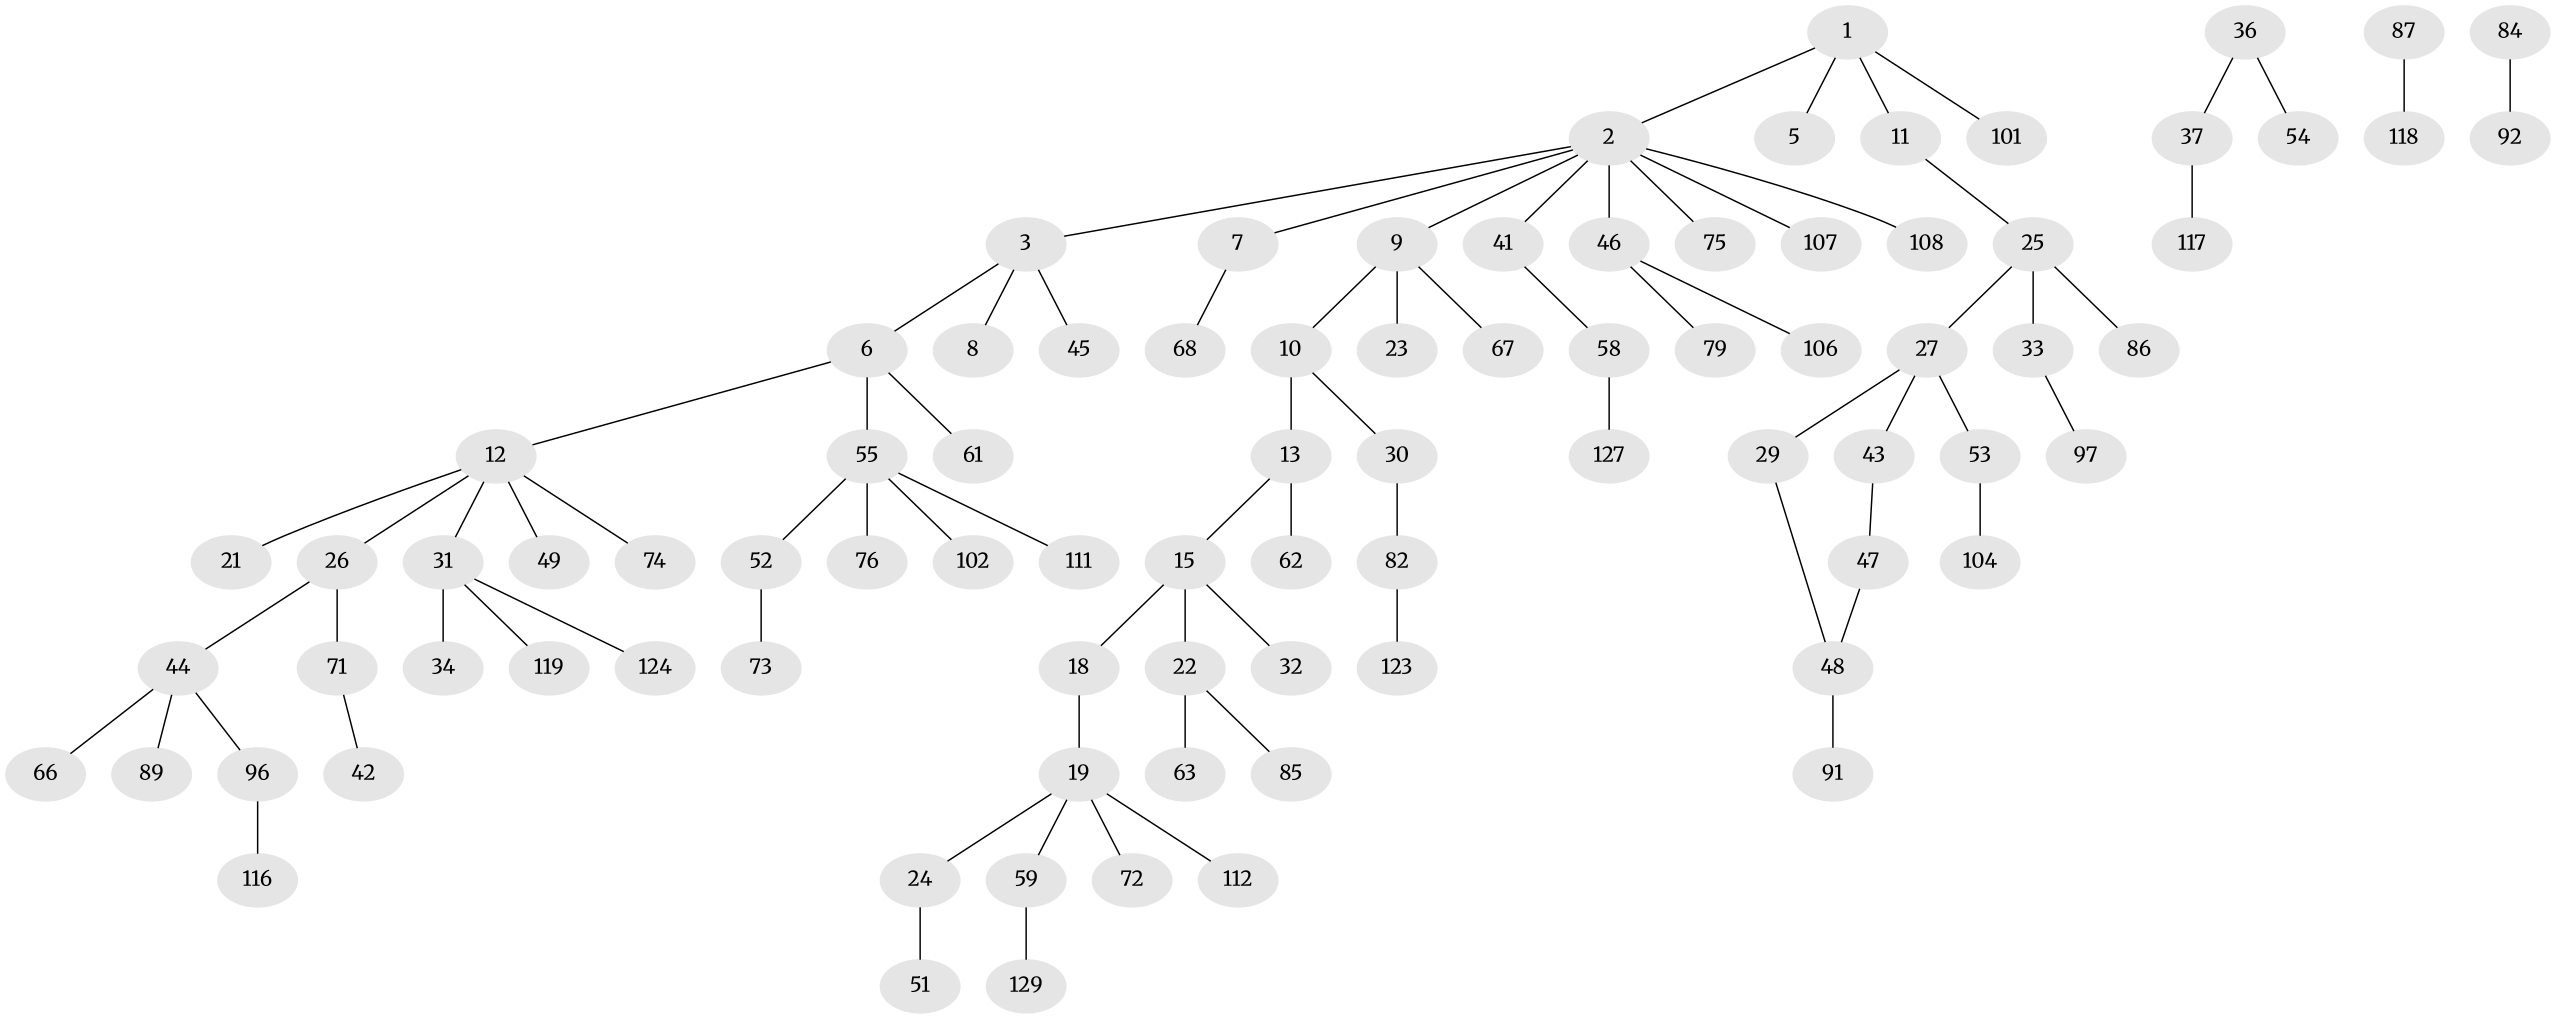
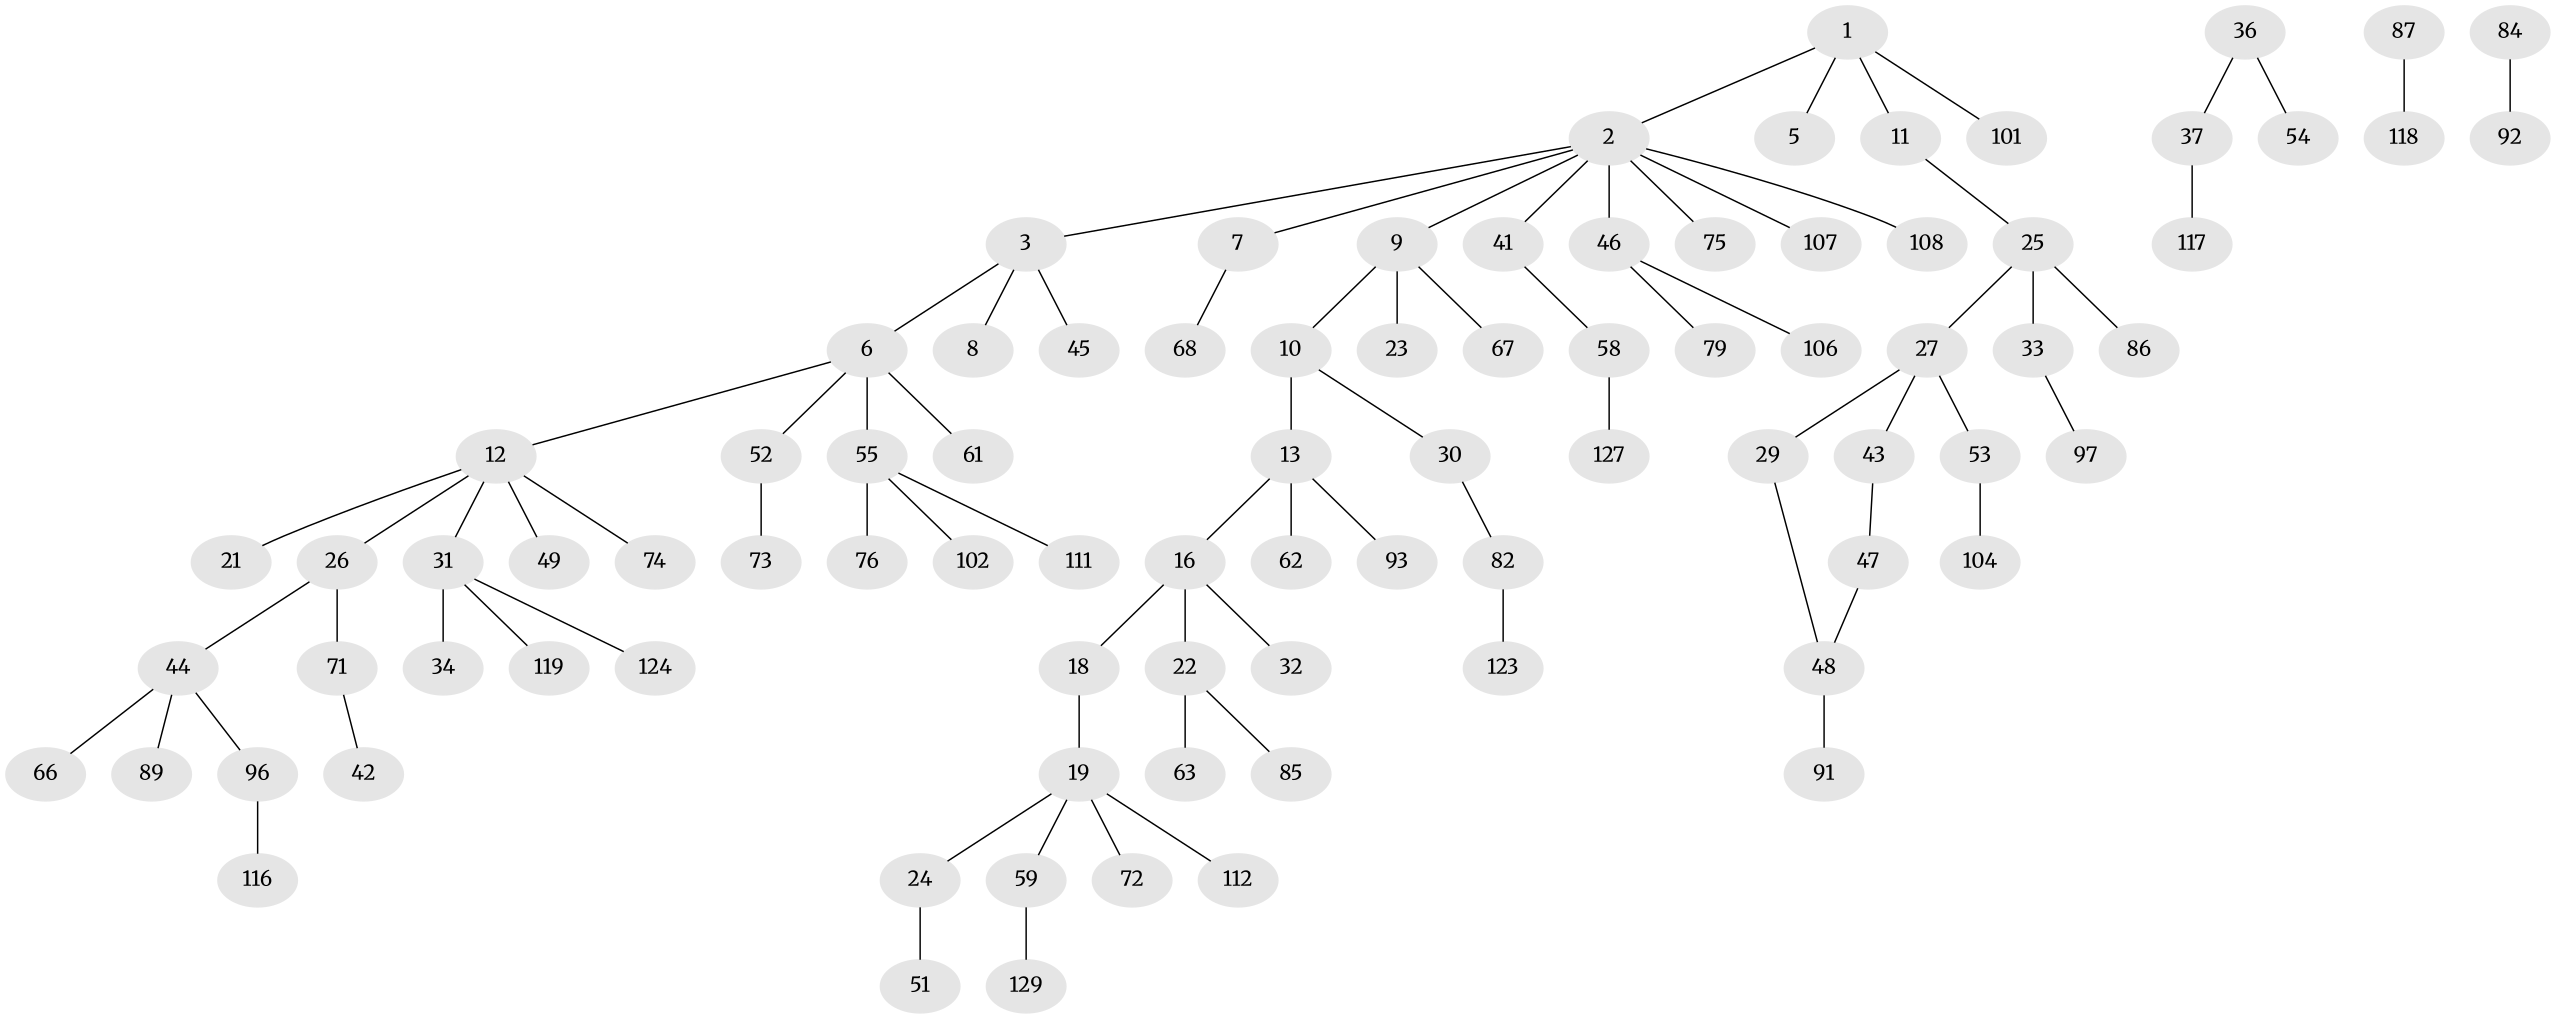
edge "55" -- "52": now "6" -- "52"
node "15": label "15" -> "16"
node "93": added
